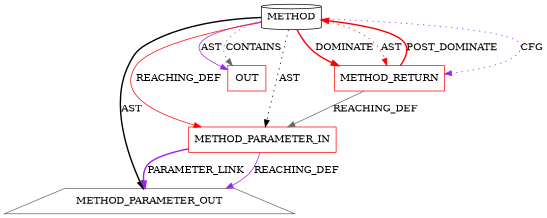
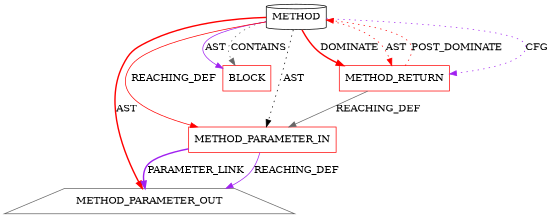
edge "METHOD_RETURN" -> "METHOD": style bold -> dotted
edge "METHOD" -> "METHOD_PARAMETER_OUT": color black -> red
node "OUT": label "OUT" -> "BLOCK"
